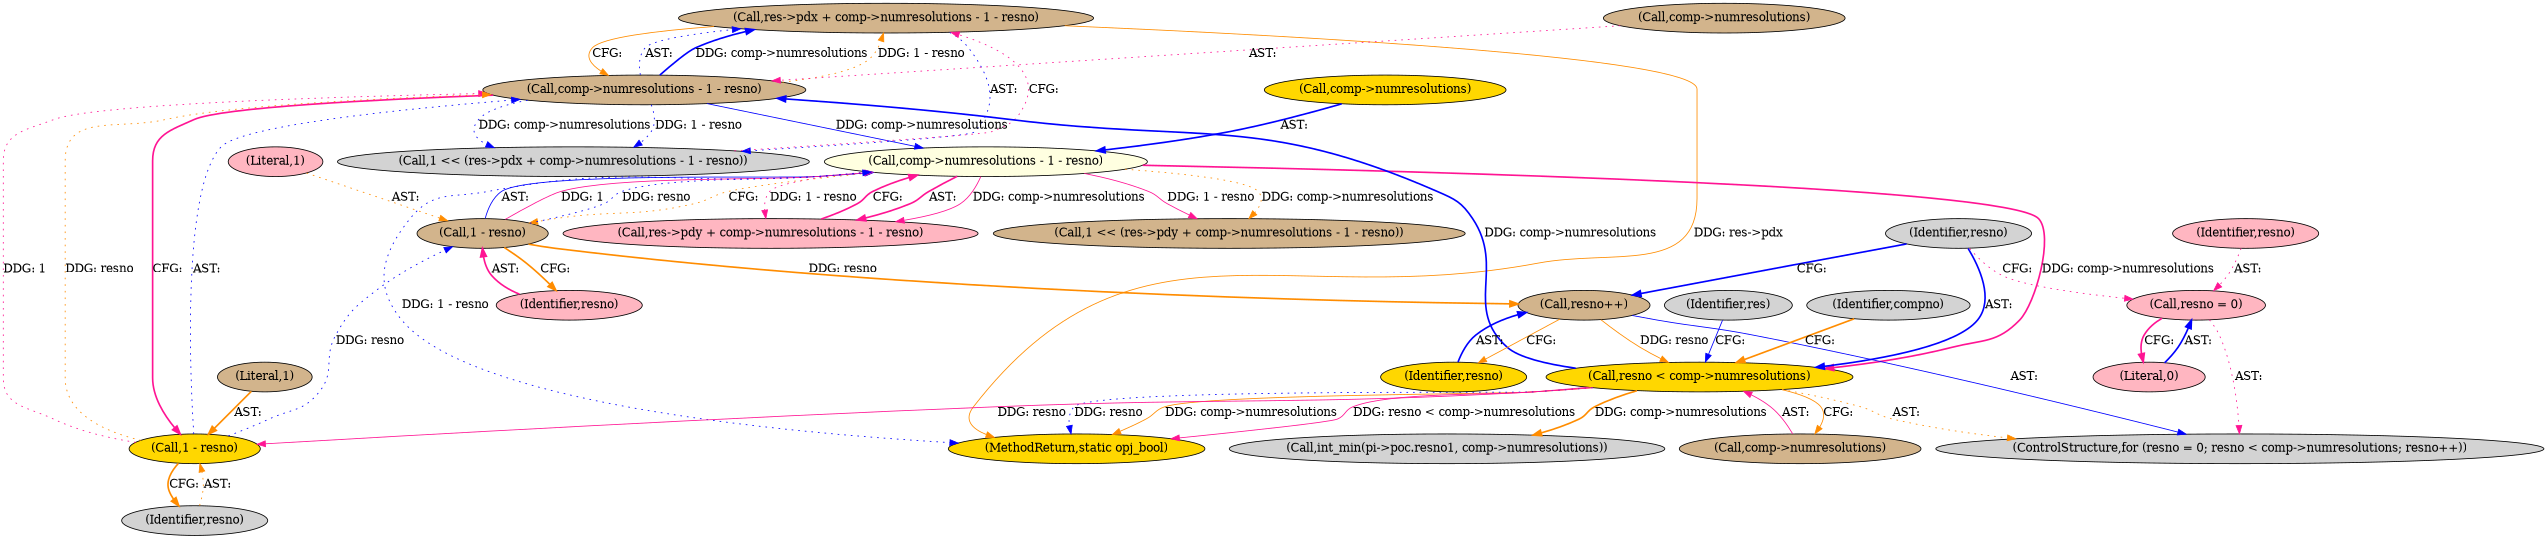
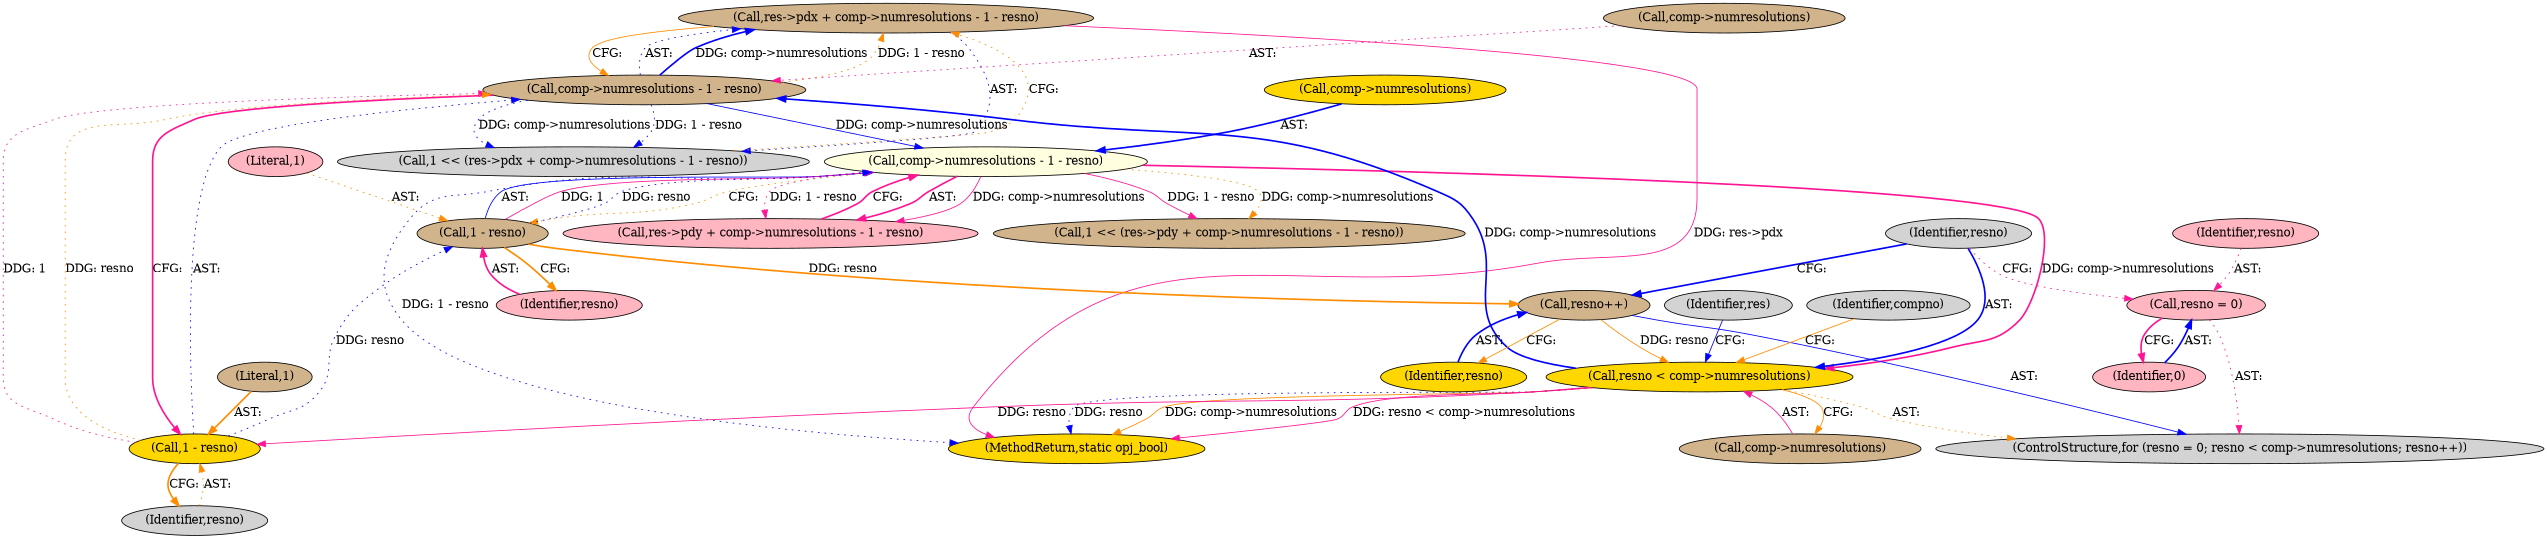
edge "(Call,1 << (res->pdx + comp->numresolutions - 1 - resno))" -> "(Call,res->pdx + comp->numresolutions - 1 - resno)": color deeppink -> darkorange
edge "(Call,res->pdx + comp->numresolutions - 1 - resno)" -> "(MethodReturn,static opj_bool)": color darkorange -> deeppink
edge "(Identifier,compno)" -> "(Call,resno < comp->numresolutions)": style bold -> solid
node "(Literal,0)": label "(Literal,0)" -> "(Identifier,0)"
node "(Call,int_min(pi->poc.resno1, comp->numresolutions))": removed
